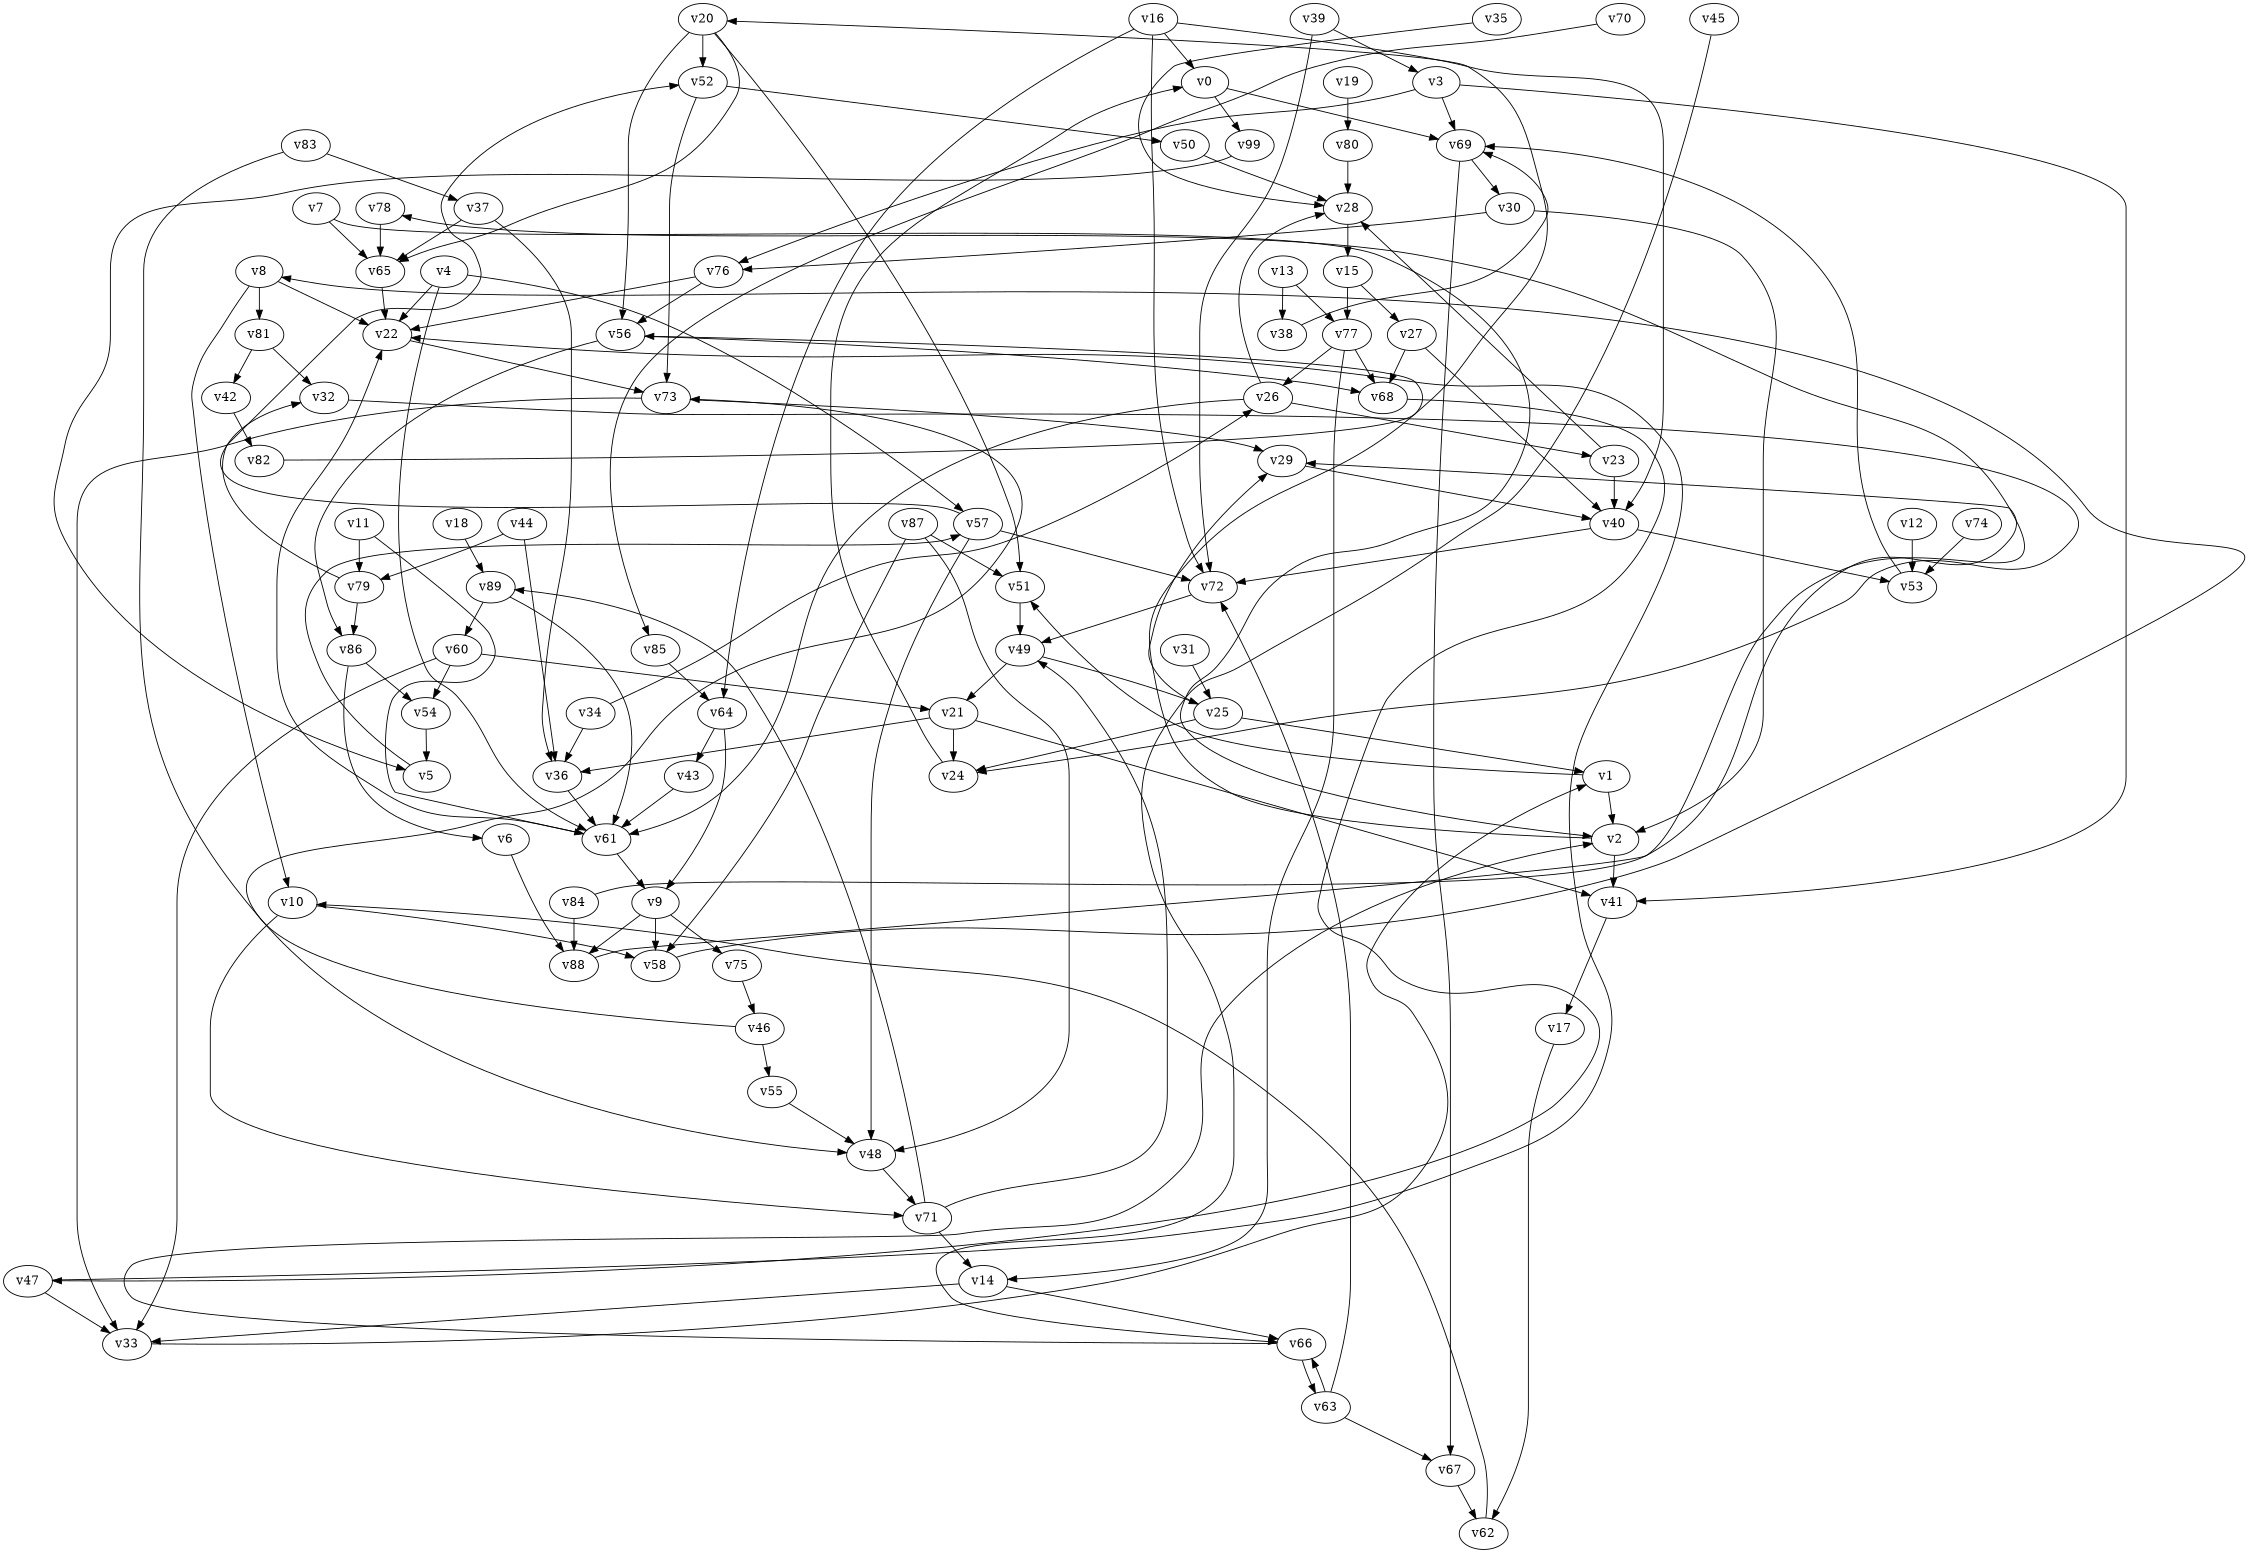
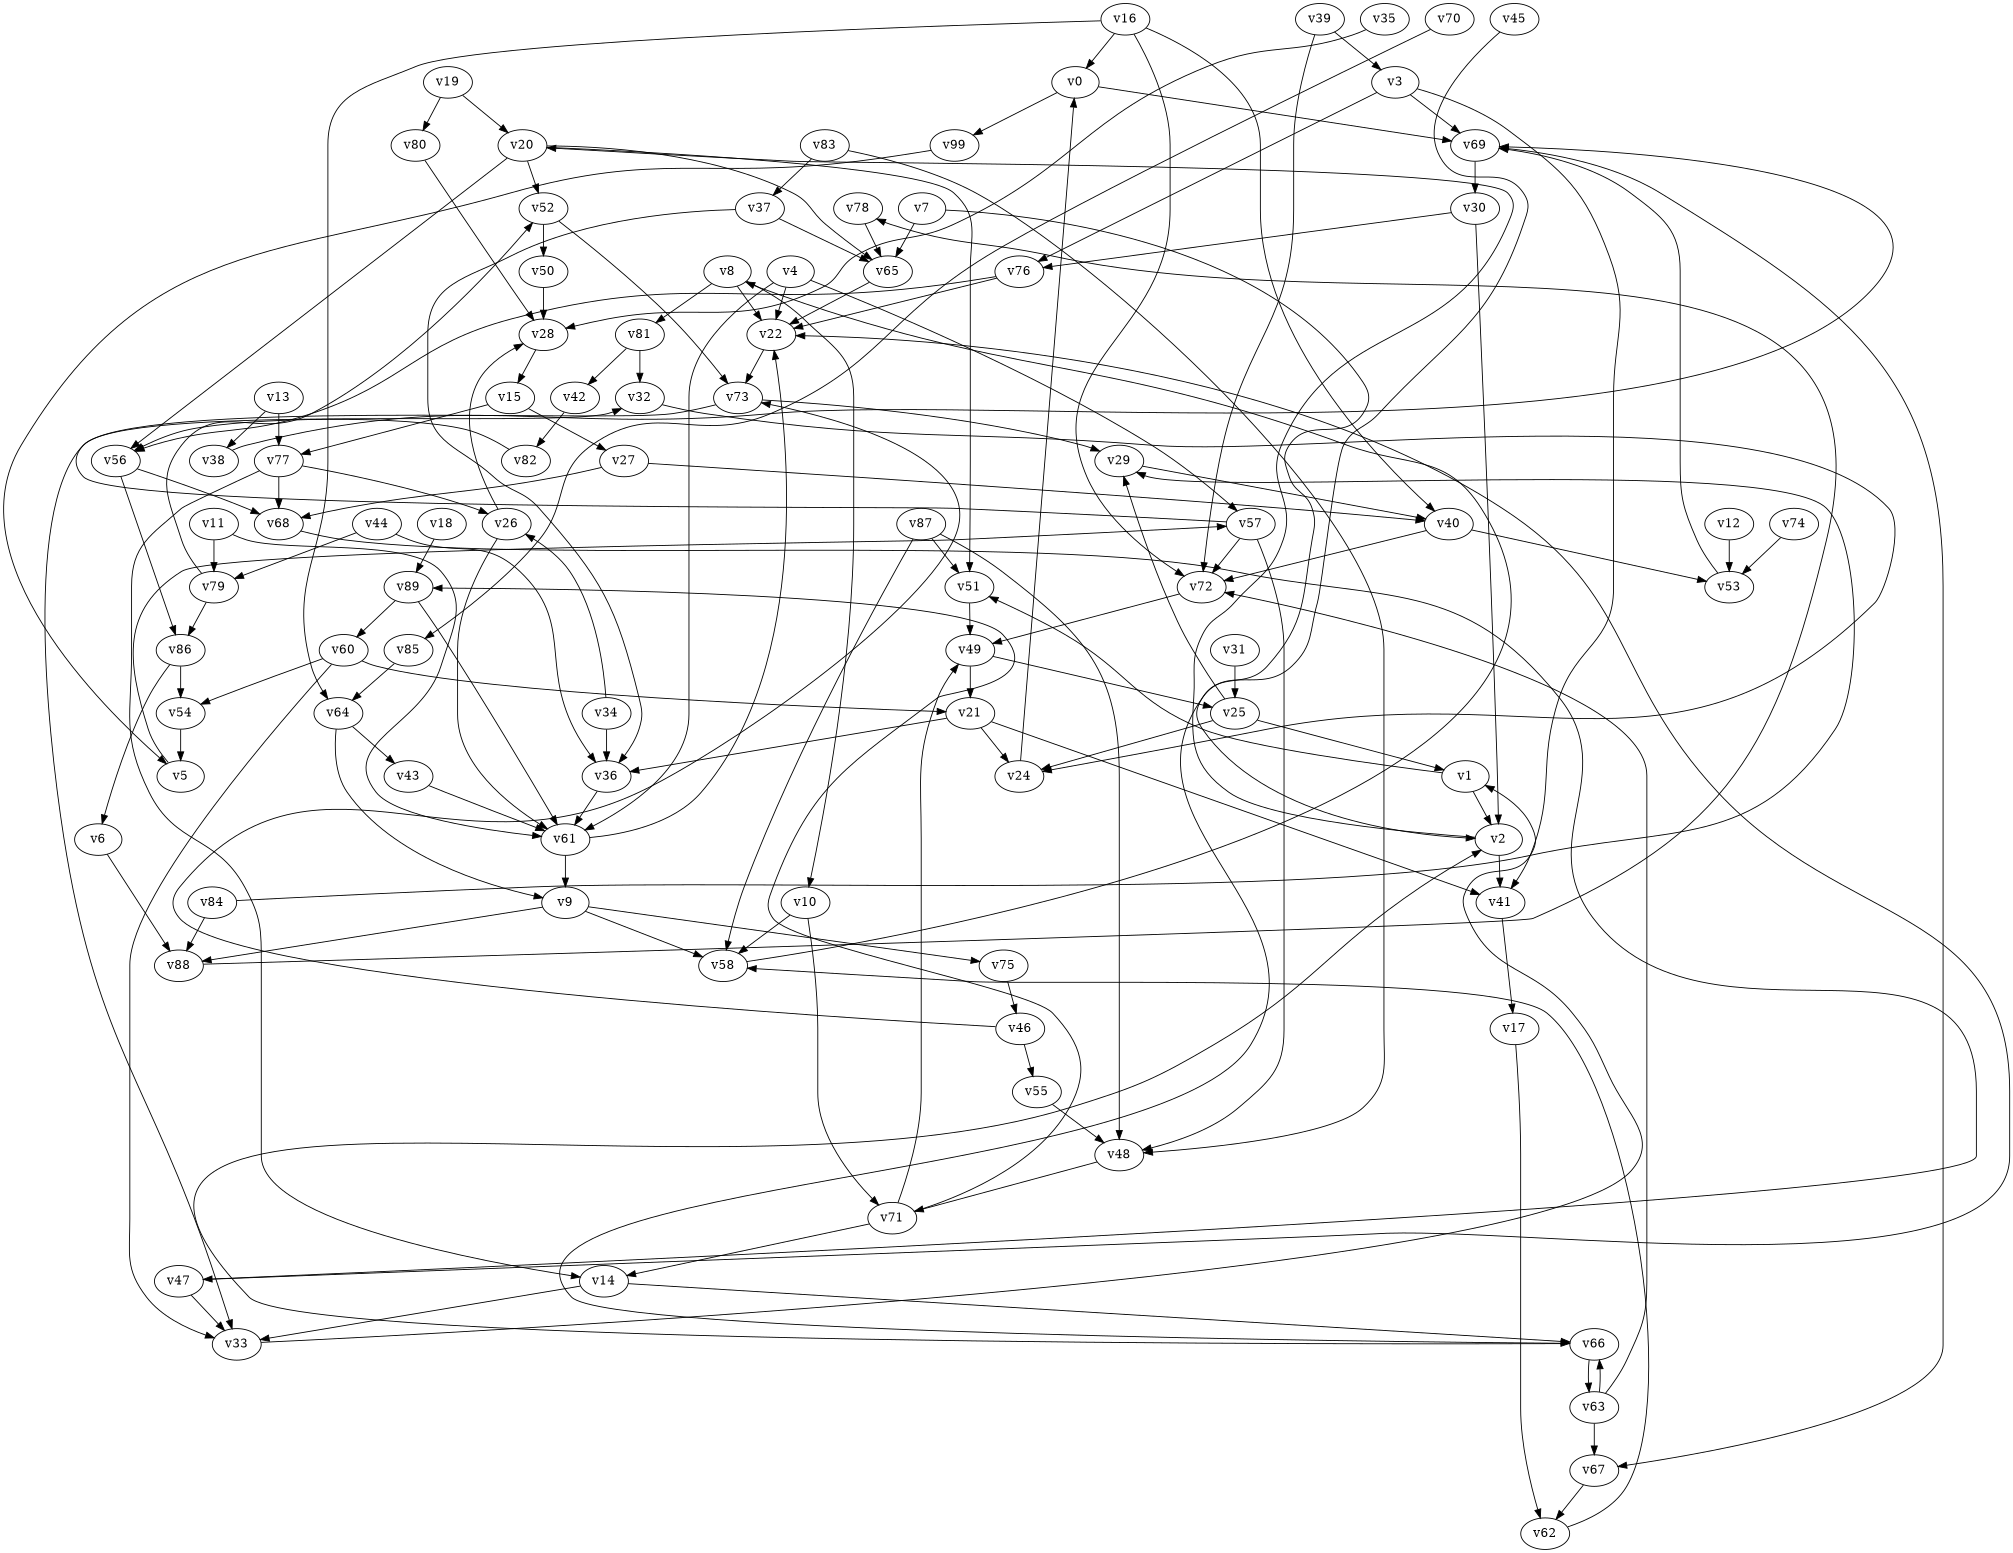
edge "v19" -> "v20": added
node "v23": removed
edge "v62" -> "v10": now "v62" -> "v58"
